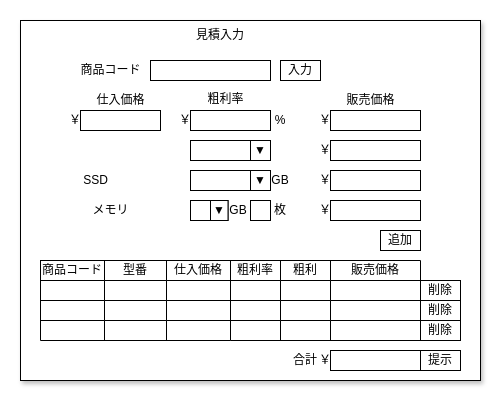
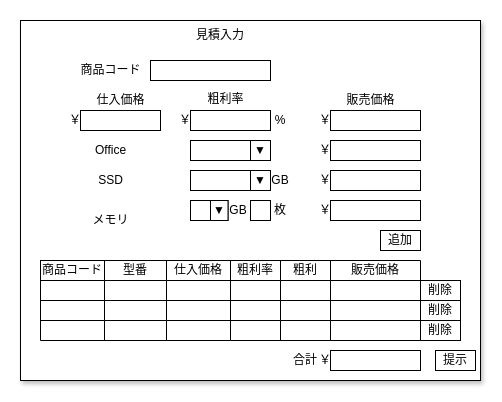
node "入力": removed
node "Office": added
node "SSD": moved (96, 181) -> (111, 181)
node "メモリ": moved (111, 211) -> (111, 221)
node "提示": moved (441, 361) -> (456, 361)
